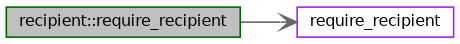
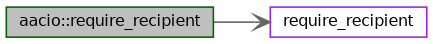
node "recipient::require_recipient": label "recipient::require_recipient" -> "aacio::require_recipient"
